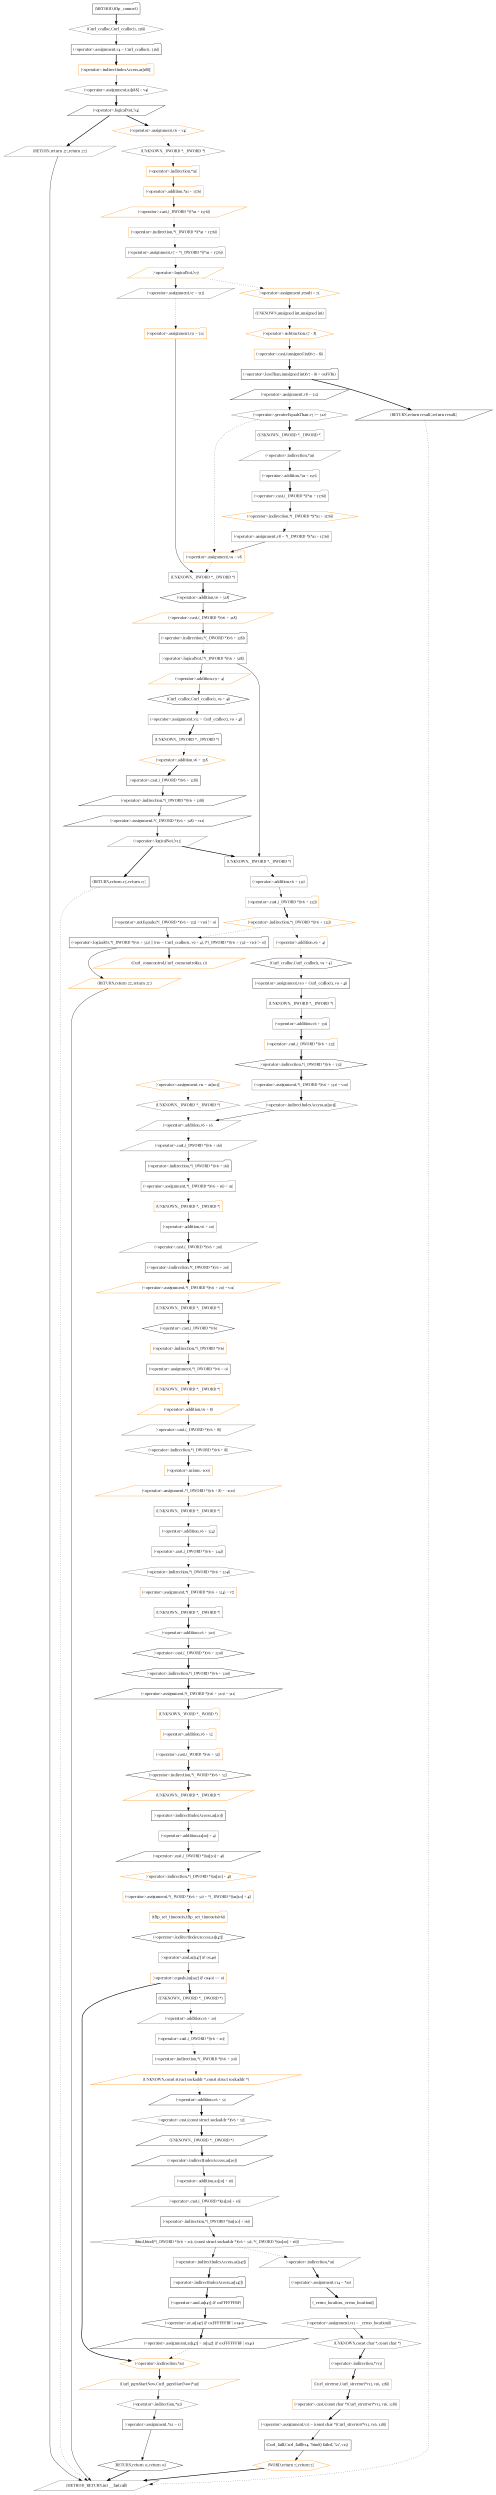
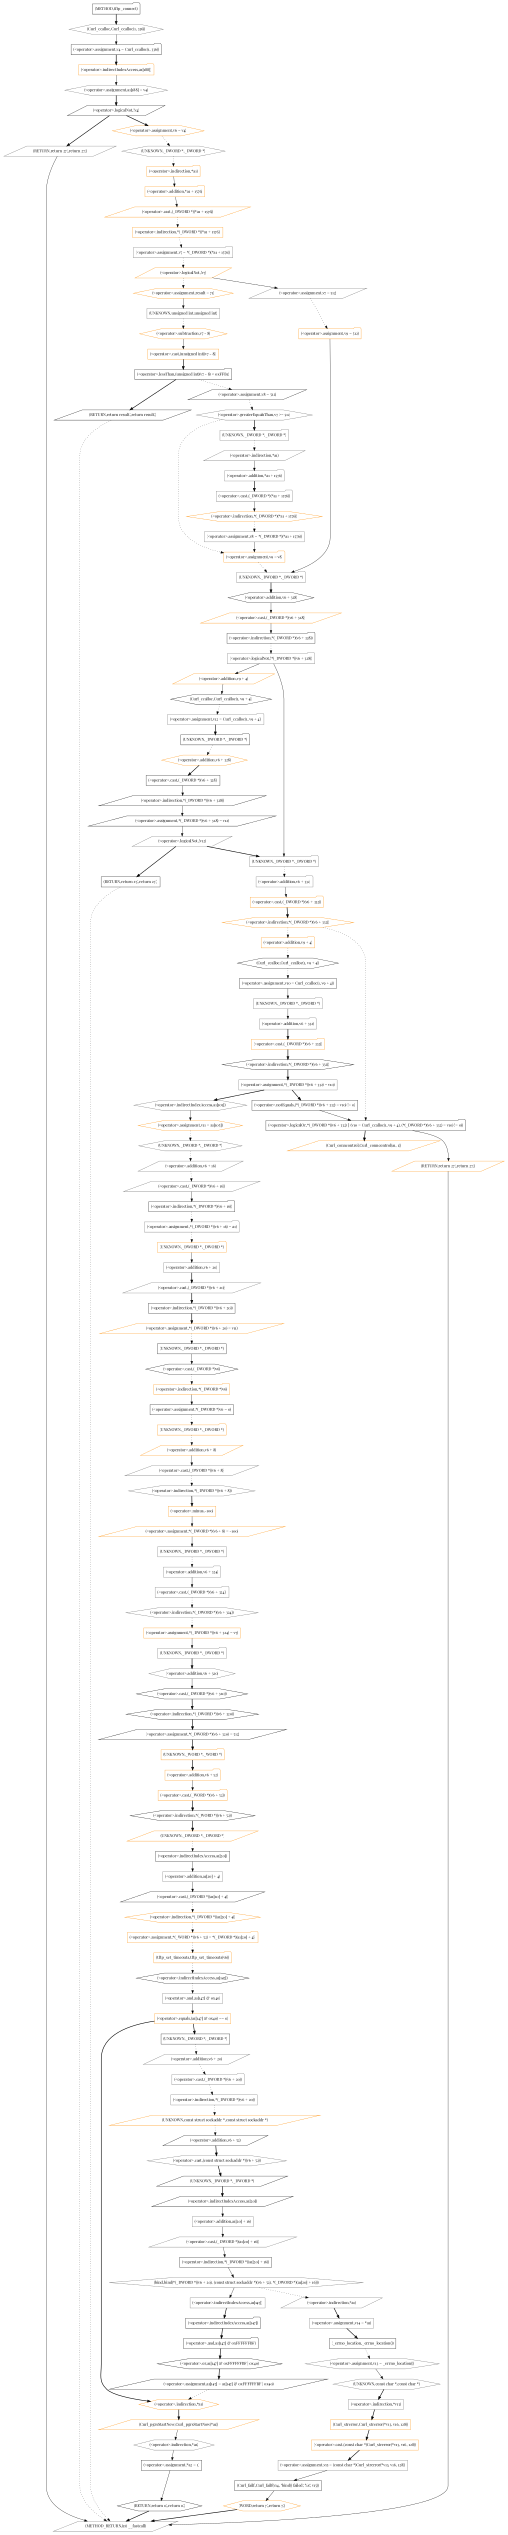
edge "(<operator>.assignment,*(_DWORD *)(v6 + 332) = v10)" -> "(<operator>.notEquals,(*(_DWORD *)(v6 + 332) = v10) != 0)": added
edge "(<operator>.indirectIndexAccess,a1[105])" -> "(<operator>.addition,v6 + 16)": now "(<operator>.indirectIndexAccess,a1[105])" -> "(<operator>.assignment,v11 = a1[105])"
